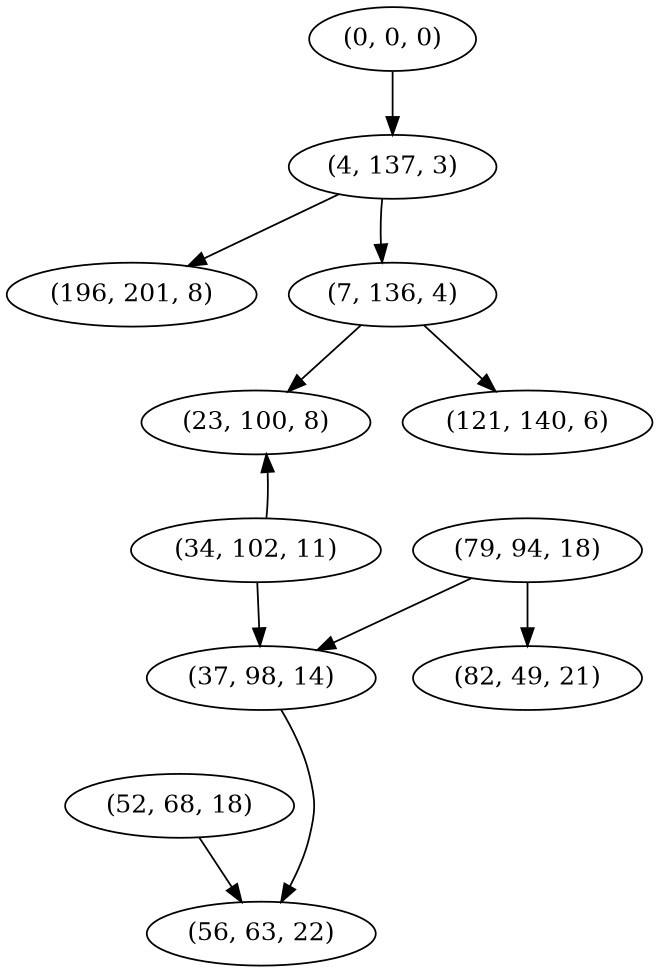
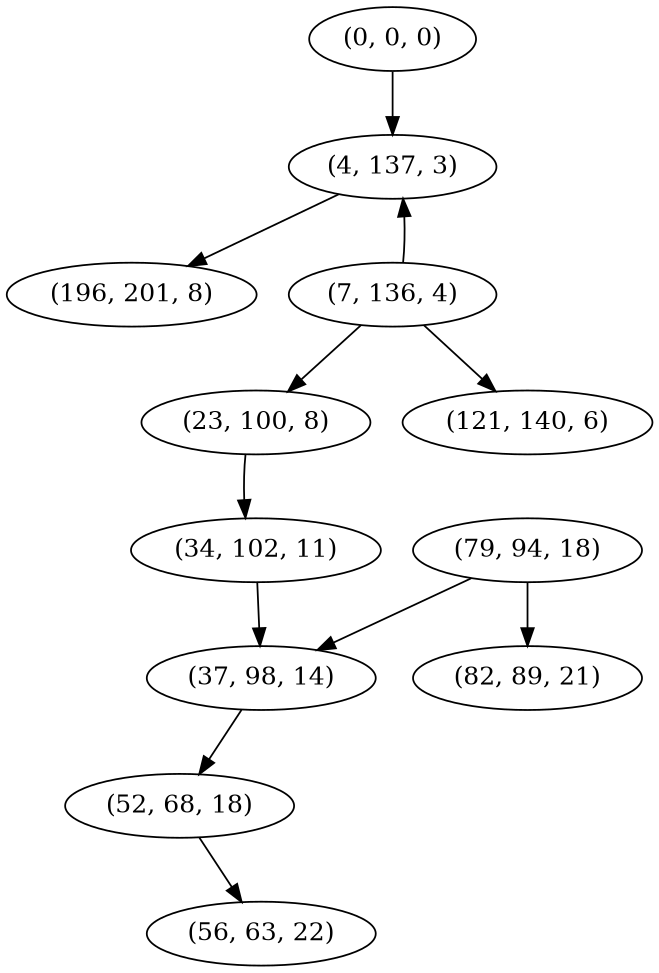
edge "(4, 137, 3)" -> "(7, 136, 4)": reversed
edge "(34, 102, 11)" -> "(23, 100, 8)": reversed
node "(82, 49, 21)": label "(82, 49, 21)" -> "(82, 89, 21)"
edge "(37, 98, 14)" -> "(56, 63, 22)": now "(37, 98, 14)" -> "(52, 68, 18)"
